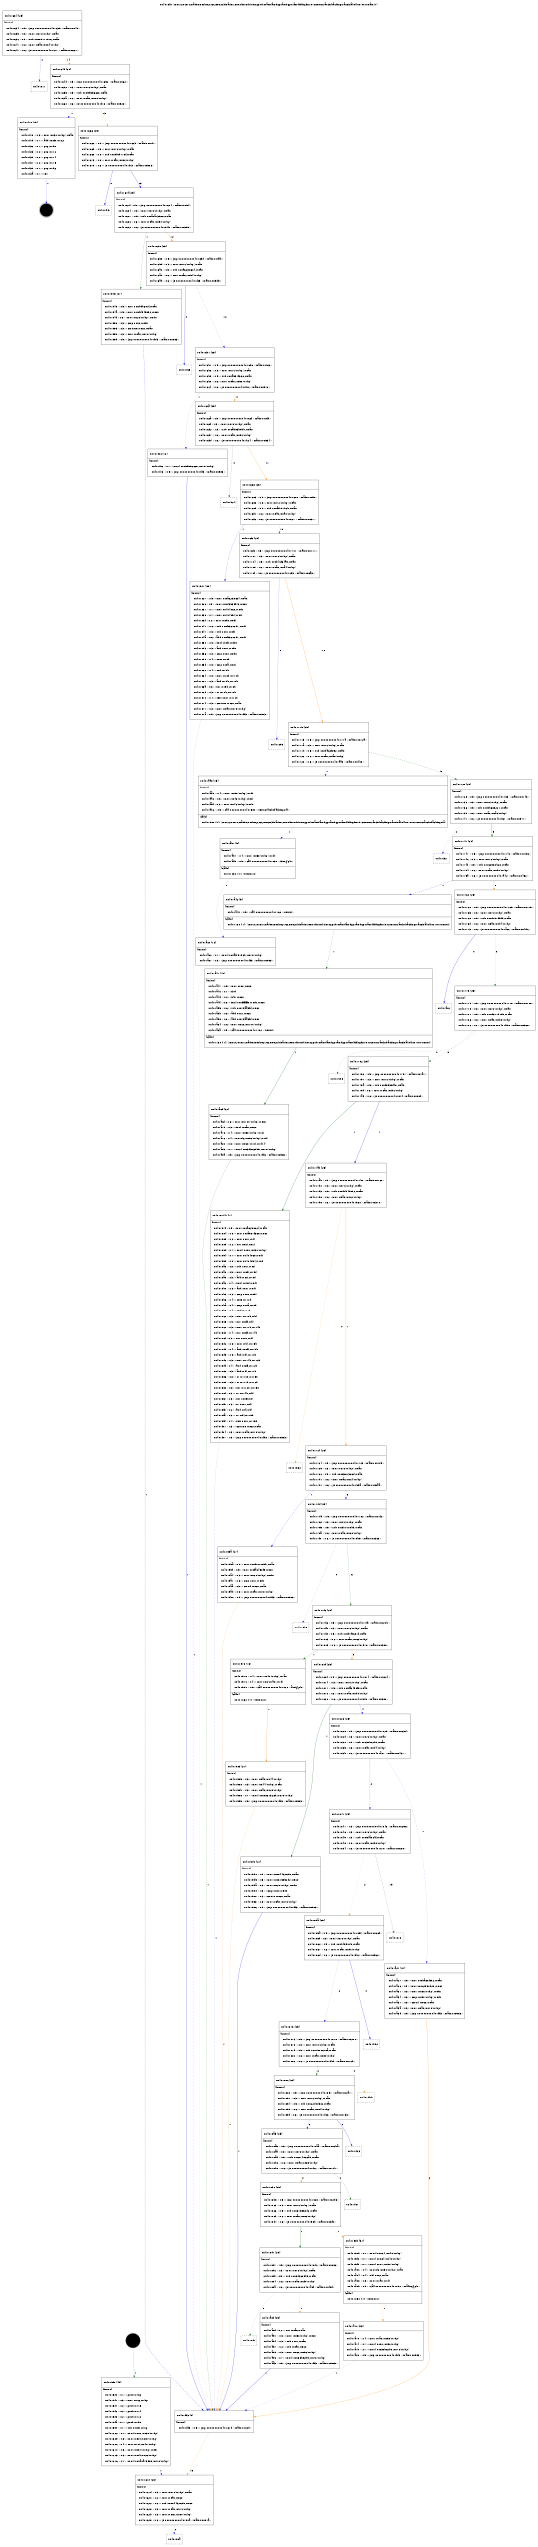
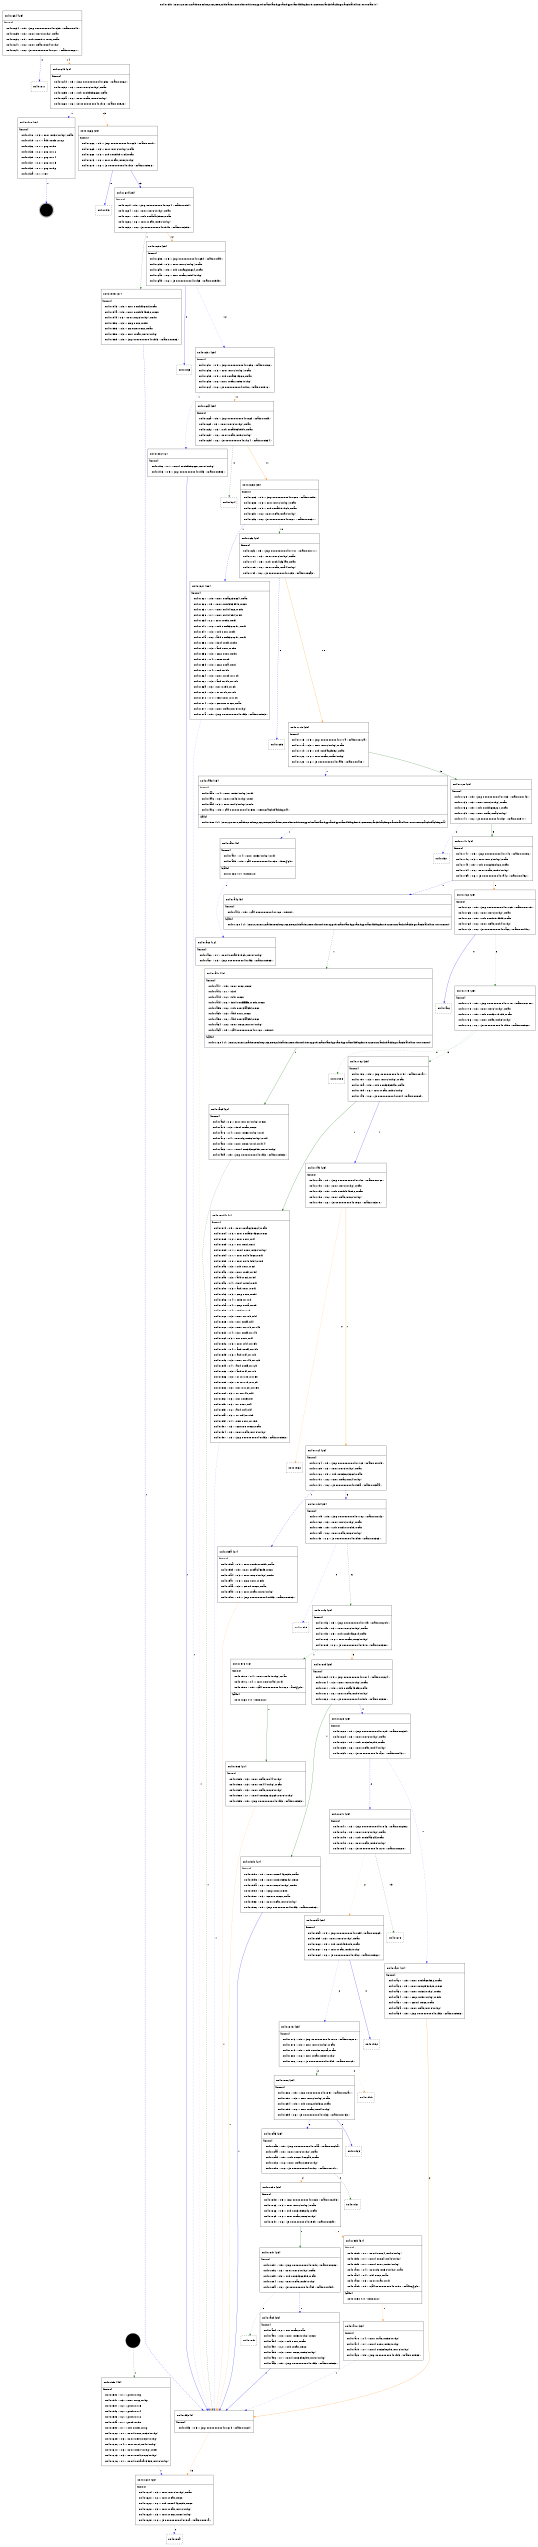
edge "0x401715 [25]" -> "0x40172e [25]": style dashed -> solid
edge "0x401978 [13]" -> "0x401985 [21]": color darkorange -> darkgreen
edge "0x4018d7 [25]" -> "0x401a8f [25]": color darkorange -> blue
